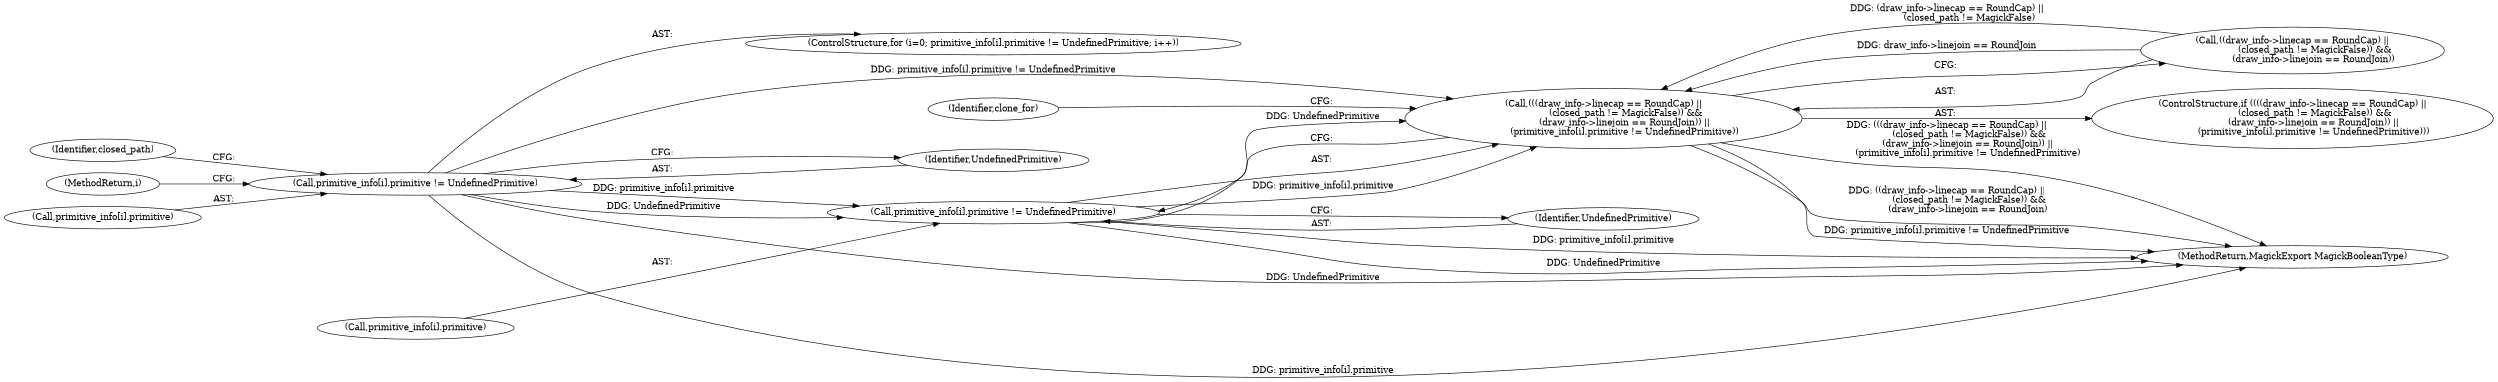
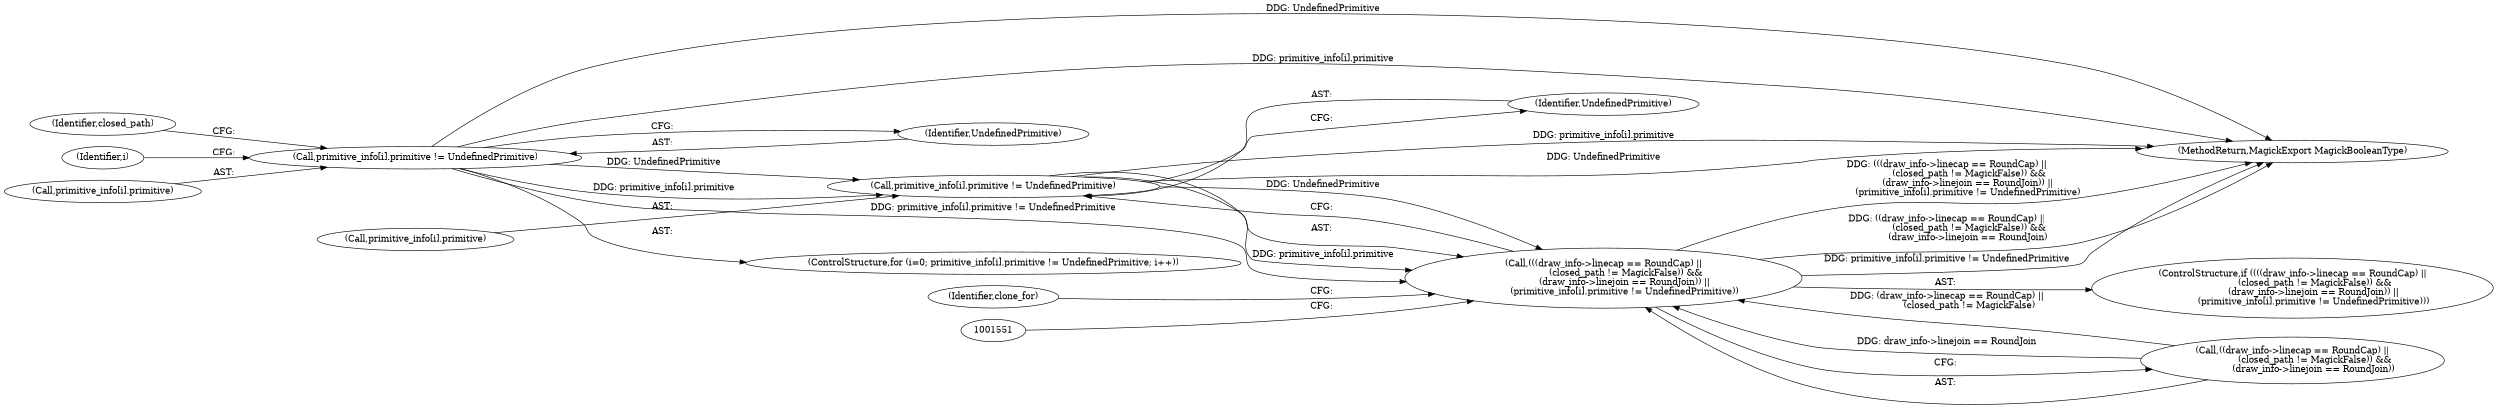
node "(MethodReturn,i)": label "(MethodReturn,i)" -> "(Identifier,i)"
node "1001551": added
